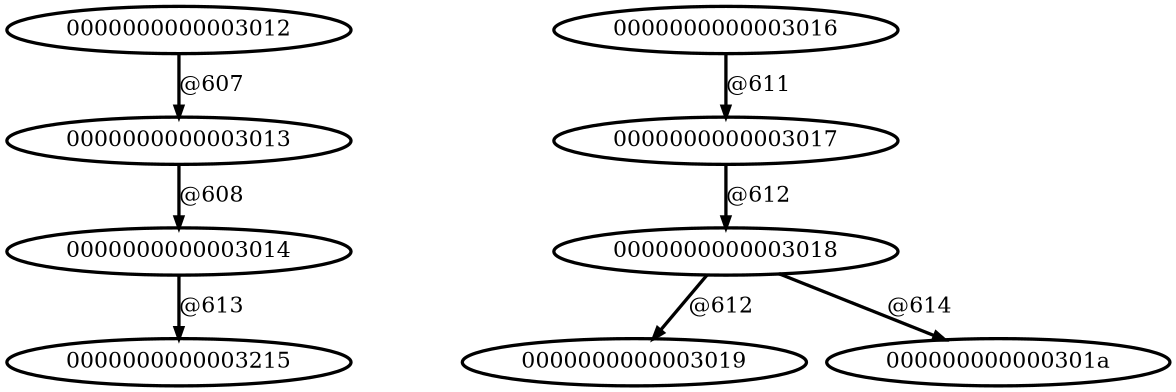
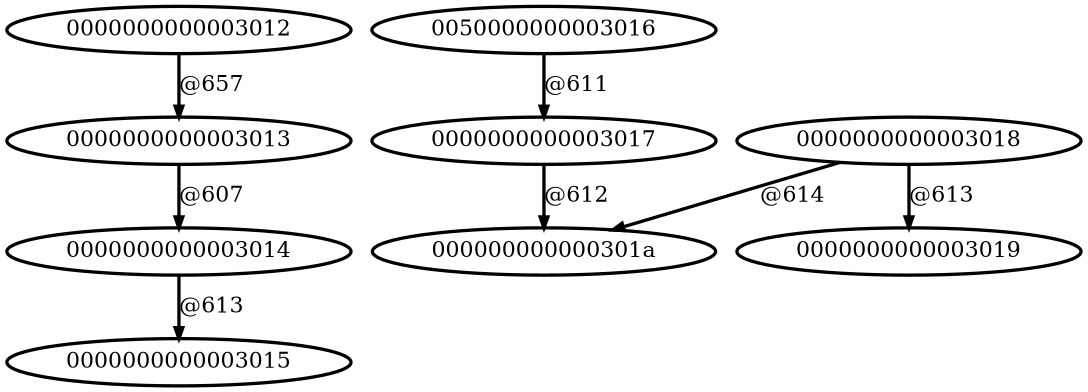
node "0000000000003016": label "0000000000003016" -> "0050000000003016"
edge "0000000000003012" -> "0000000000003013": label "@607" -> "@657"
edge "0000000000003017" -> "0000000000003018": now "0000000000003017" -> "000000000000301a"
edge "0000000000003013" -> "0000000000003014": label "@608" -> "@607"
edge "0000000000003018" -> "0000000000003019": label "@612" -> "@613"
node "0000000000003215": label "0000000000003215" -> "0000000000003015"
